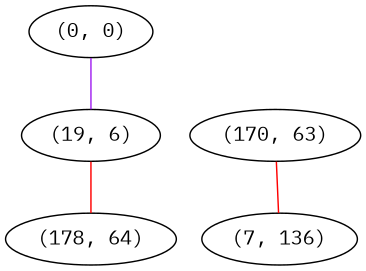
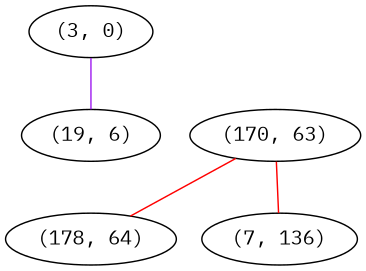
node "(0, 0)": label "(0, 0)" -> "(3, 0)"
edge "(19, 6)" -- "(178, 64)": now "(170, 63)" -- "(178, 64)"
